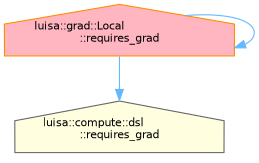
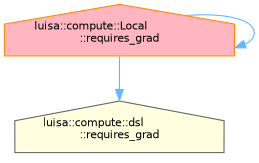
node "luisa::grad::Local ::requires_grad": label "luisa::grad::Local ::requires_grad" -> "luisa::compute::Local ::requires_grad"
